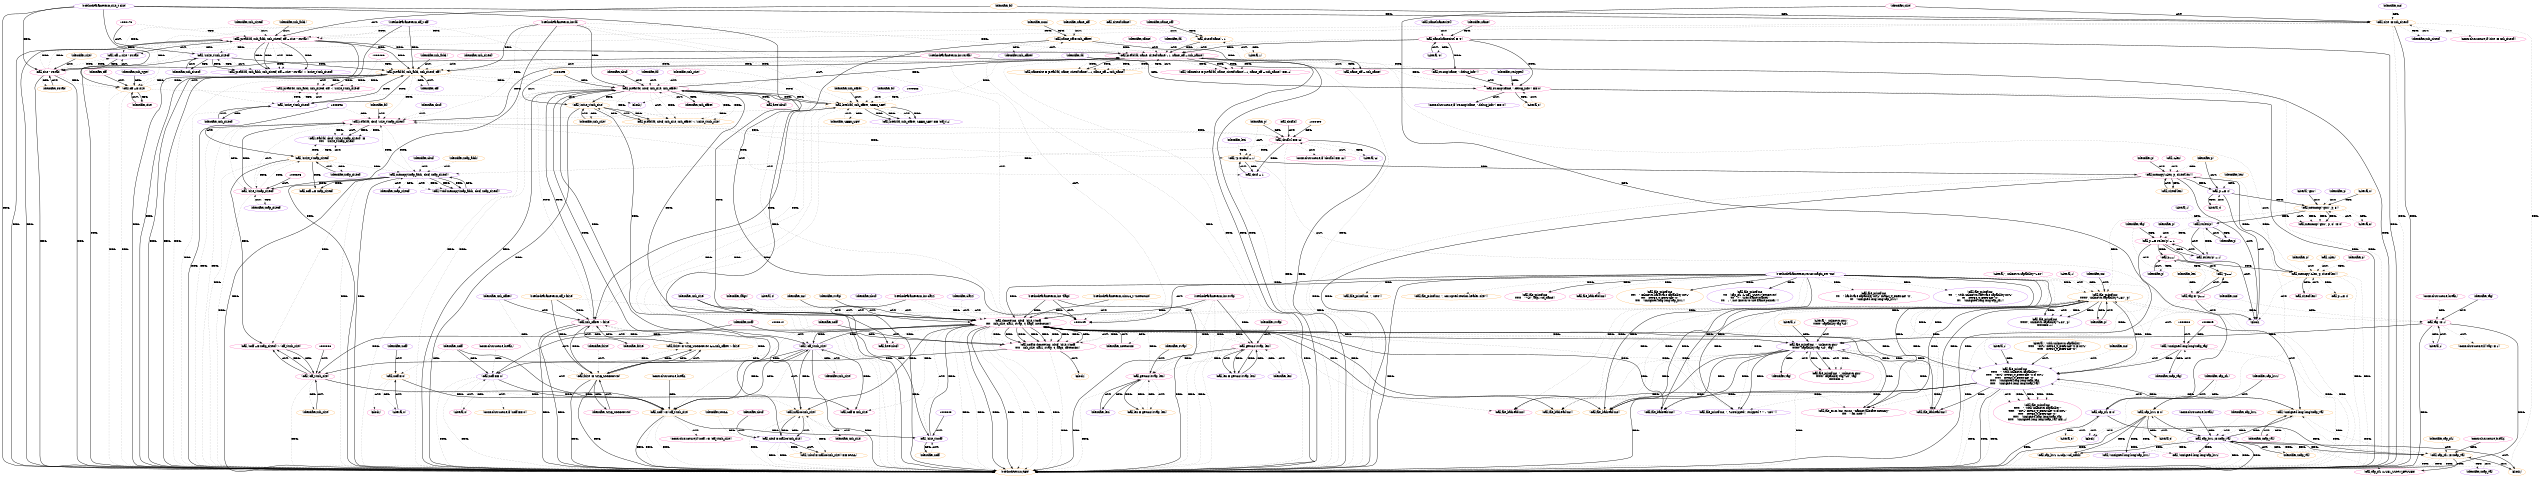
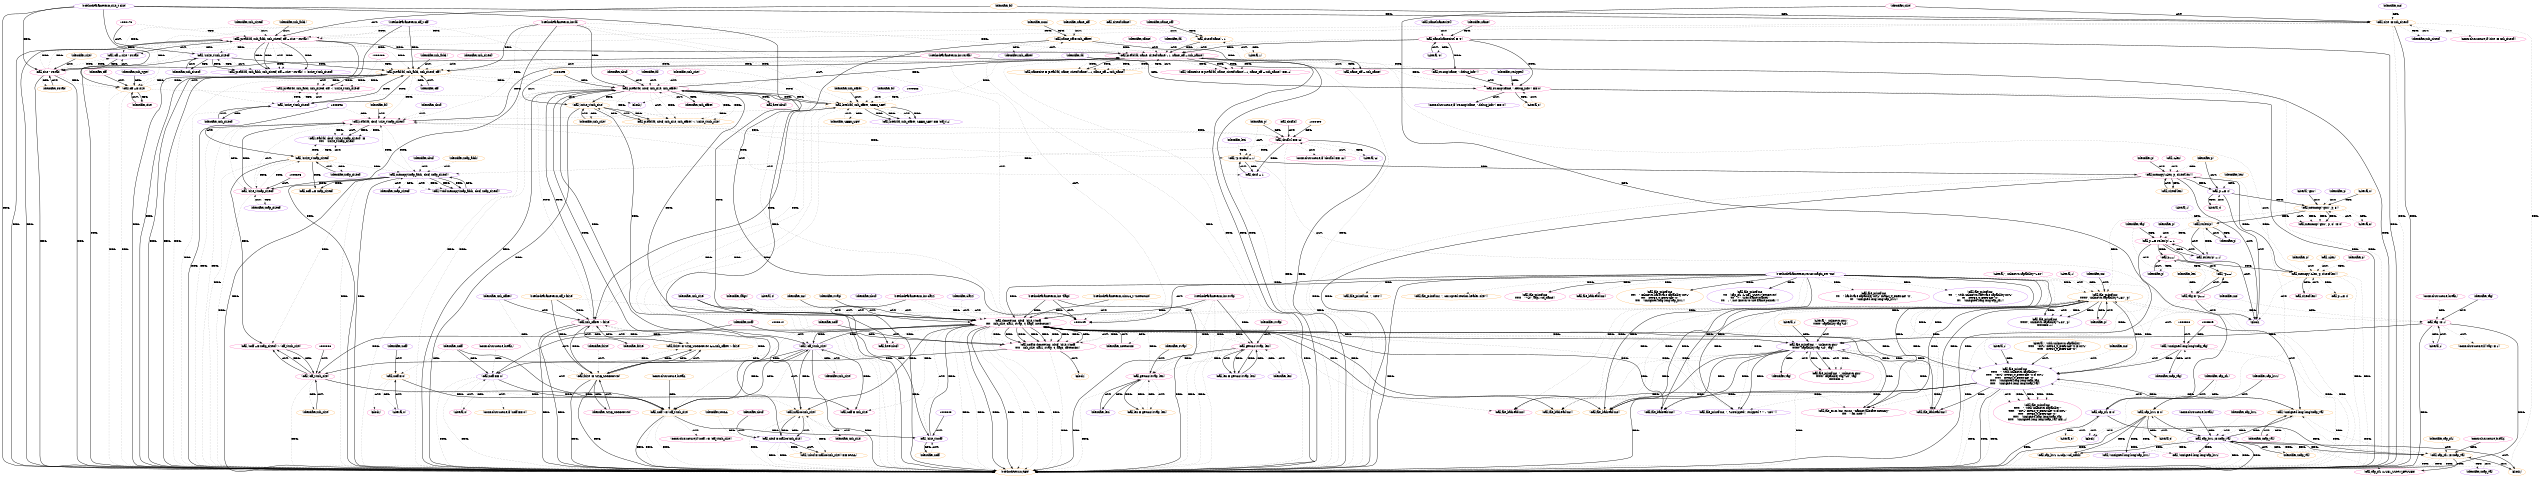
edge "(Call,pread(fd, xsh_addr, xsh_sizeof, off + size * strtab))" -> "(Call,pread(fd, xsh_addr, xsh_sizeof, off))": style bold -> dotted
node "(Call,strlen(p))": color purple -> darkorange
